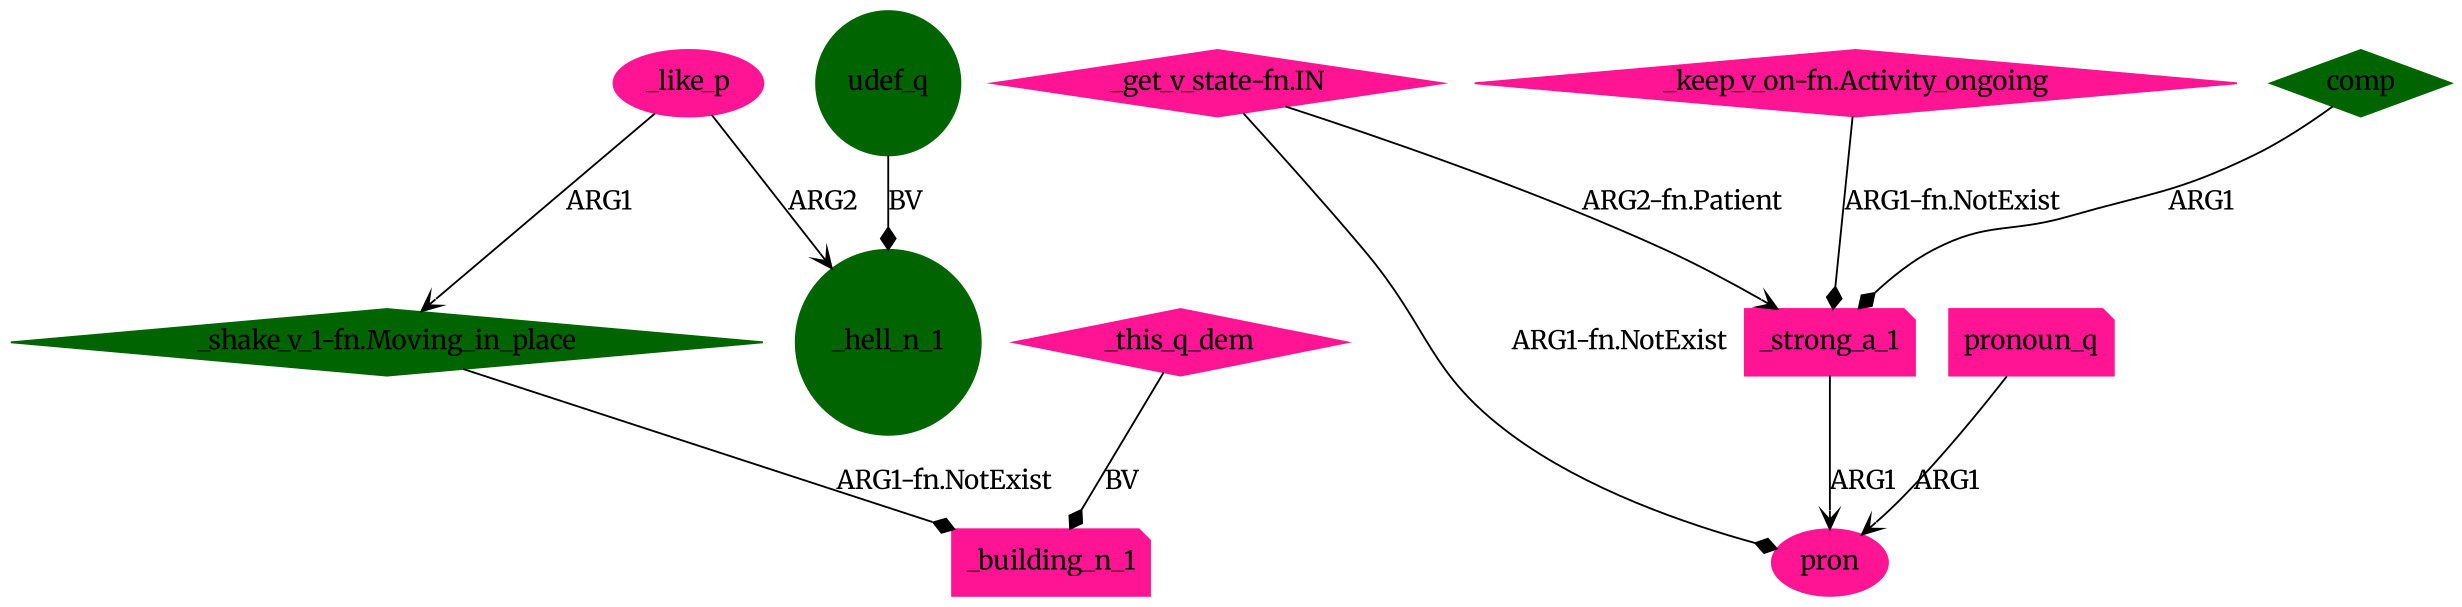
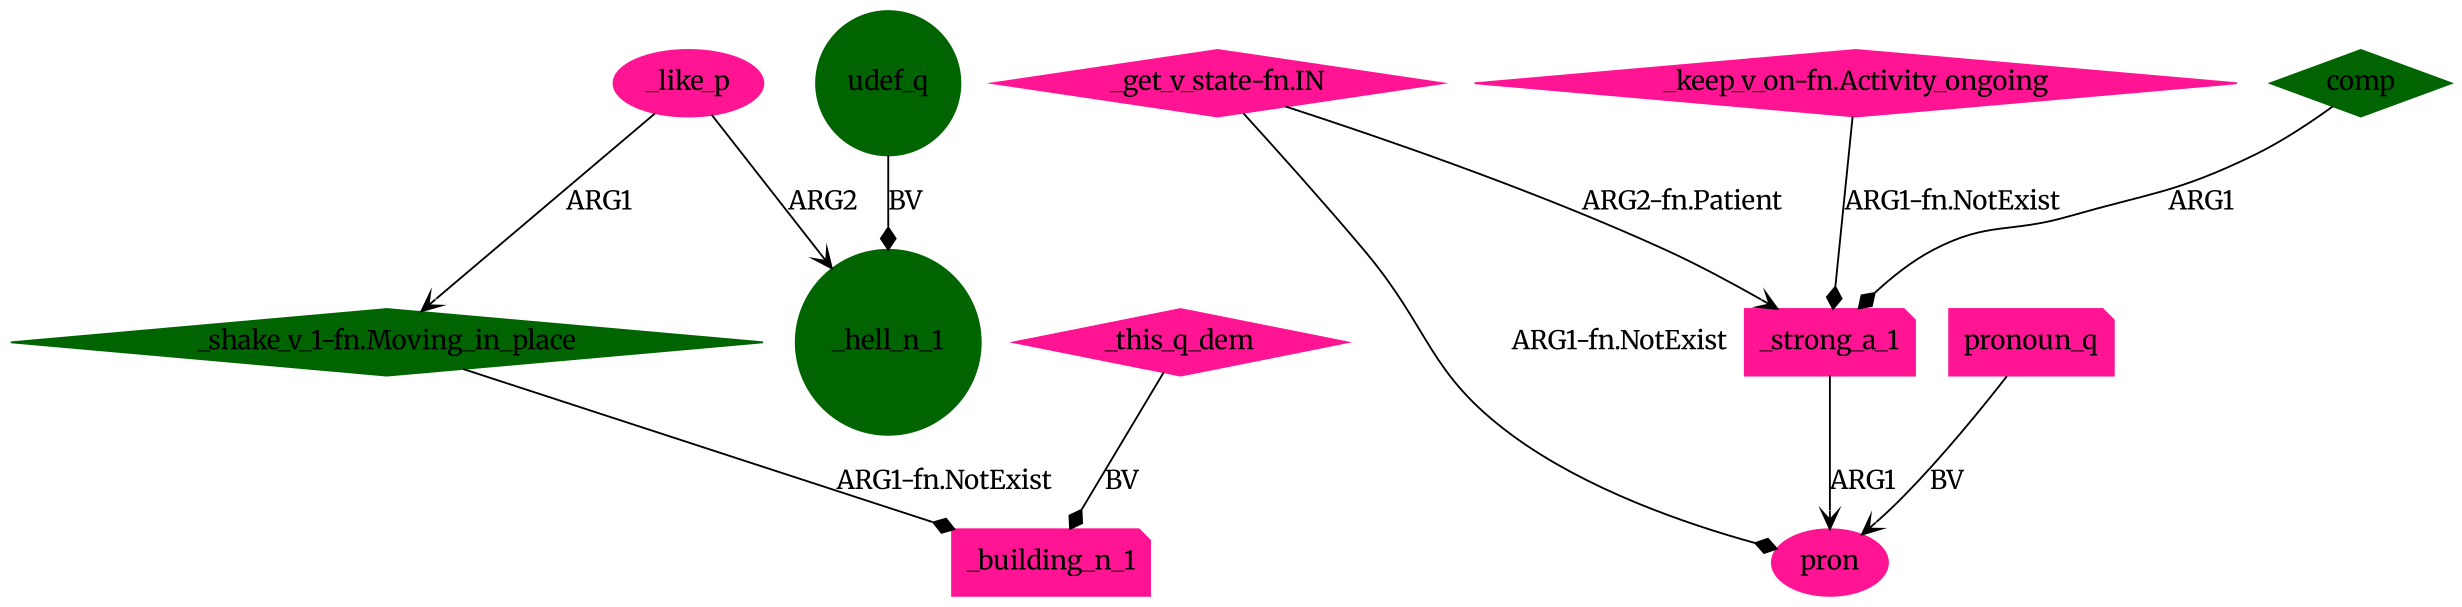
edge "pronoun_q" -> "pron": label "ARG1" -> "BV"
